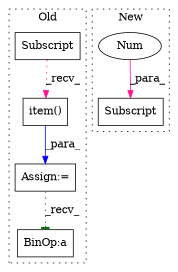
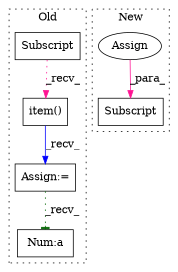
node "Num": label "Num" -> "Assign"
edge "item()" -> "Assign:=": label "_para_" -> "_recv_"
node "BinOp:a": label "BinOp:a" -> "Num:a"
